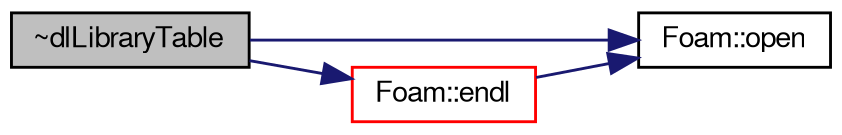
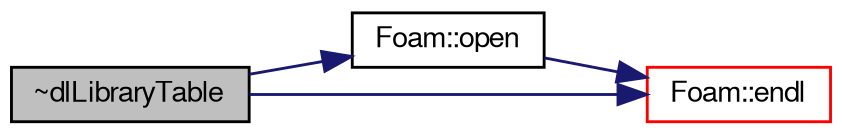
edge "Foam::endl" -> "Foam::open": reversed
